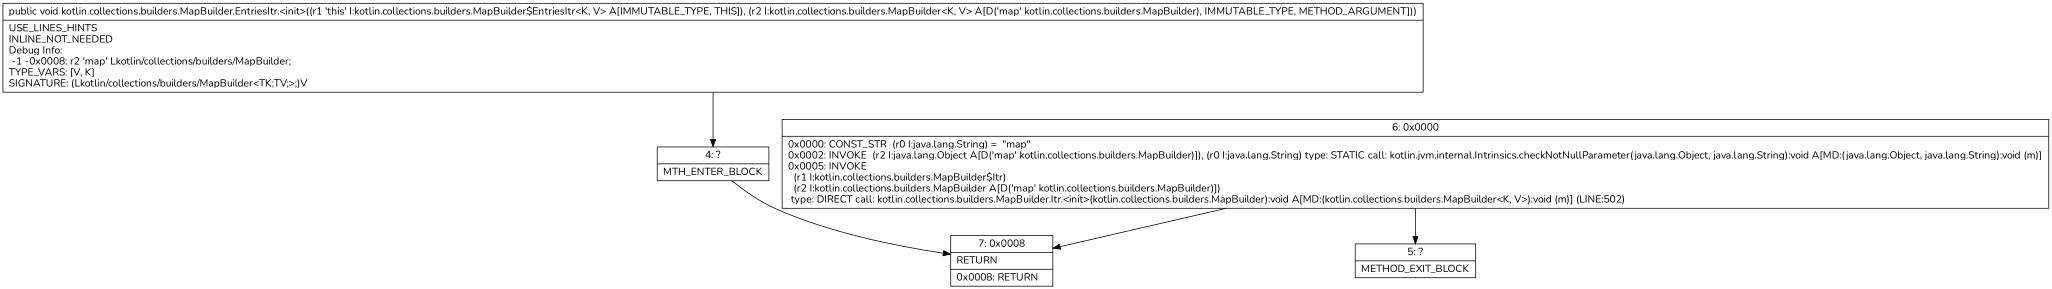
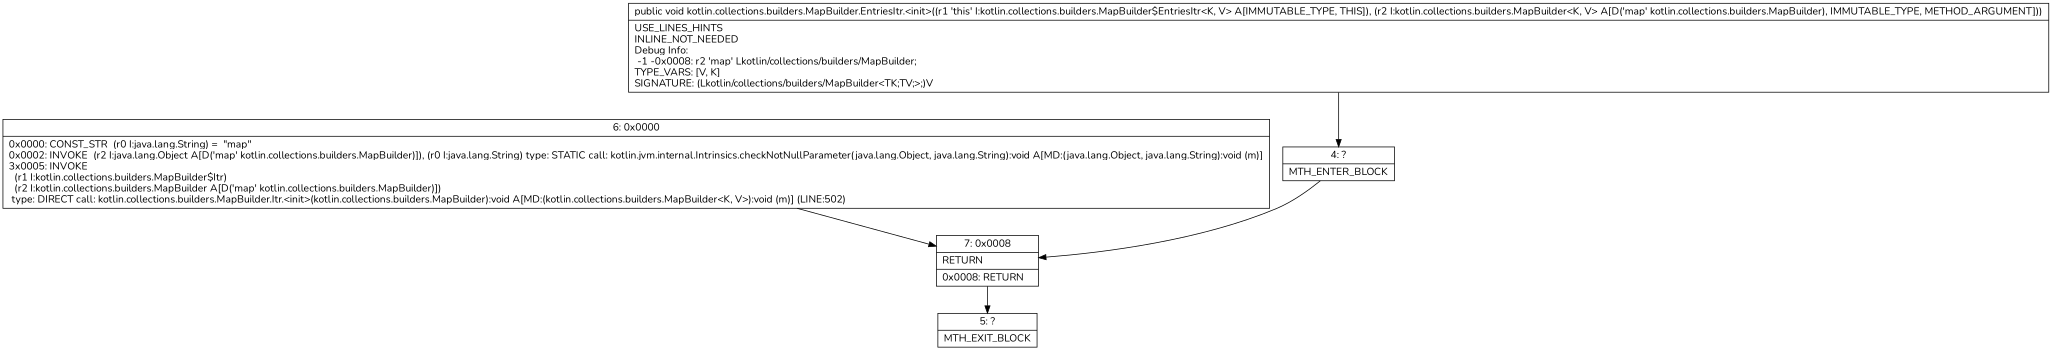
node "6: 0x0000": text "0x0005: INVOKE" -> "3x0005: INVOKE"
edge "6: 0x0000" -> "5: ?": now "7: 0x0008" -> "5: ?"
node "5: ?": text "METHOD_EXIT_BLOCK" -> "MTH_EXIT_BLOCK"
